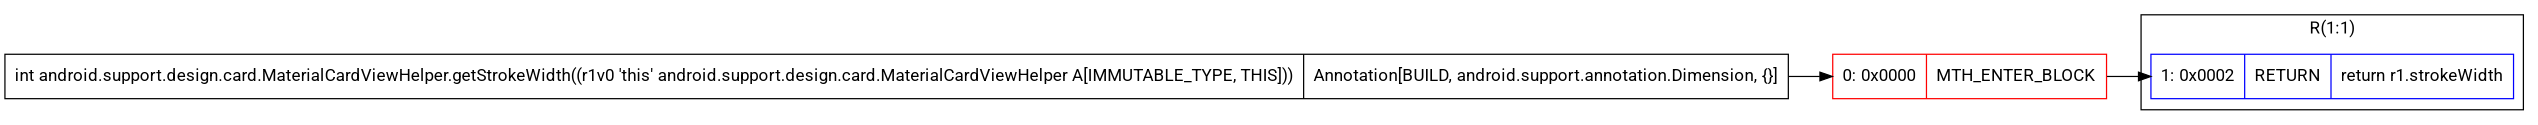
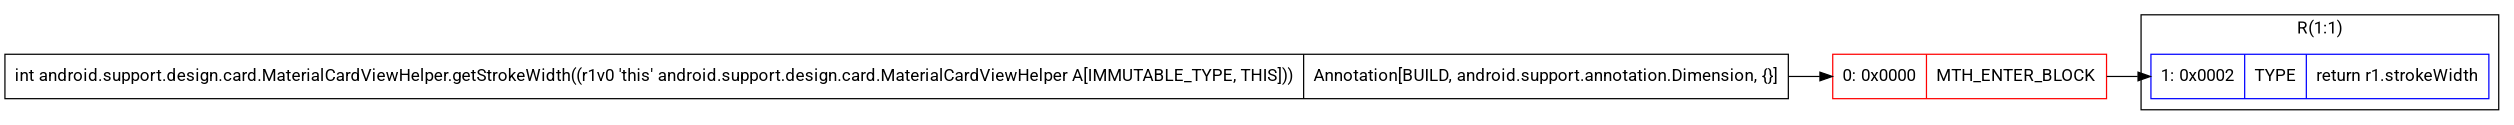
node "1: 0x0002": text "RETURN" -> "TYPE"
